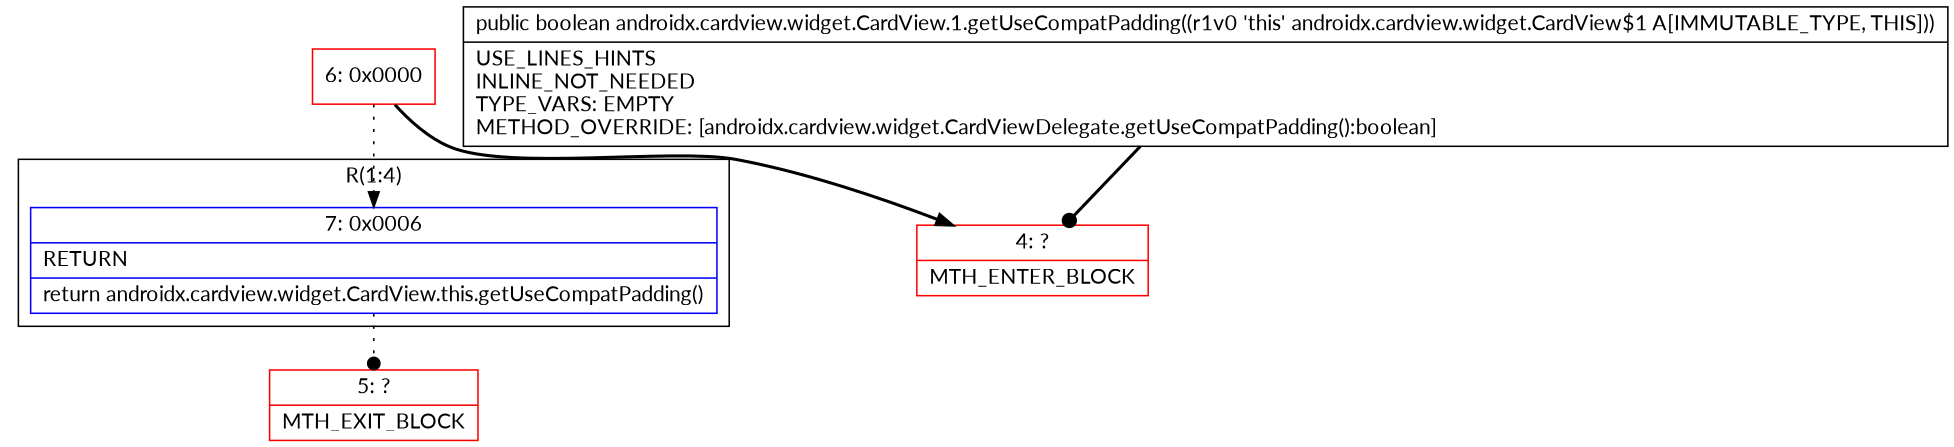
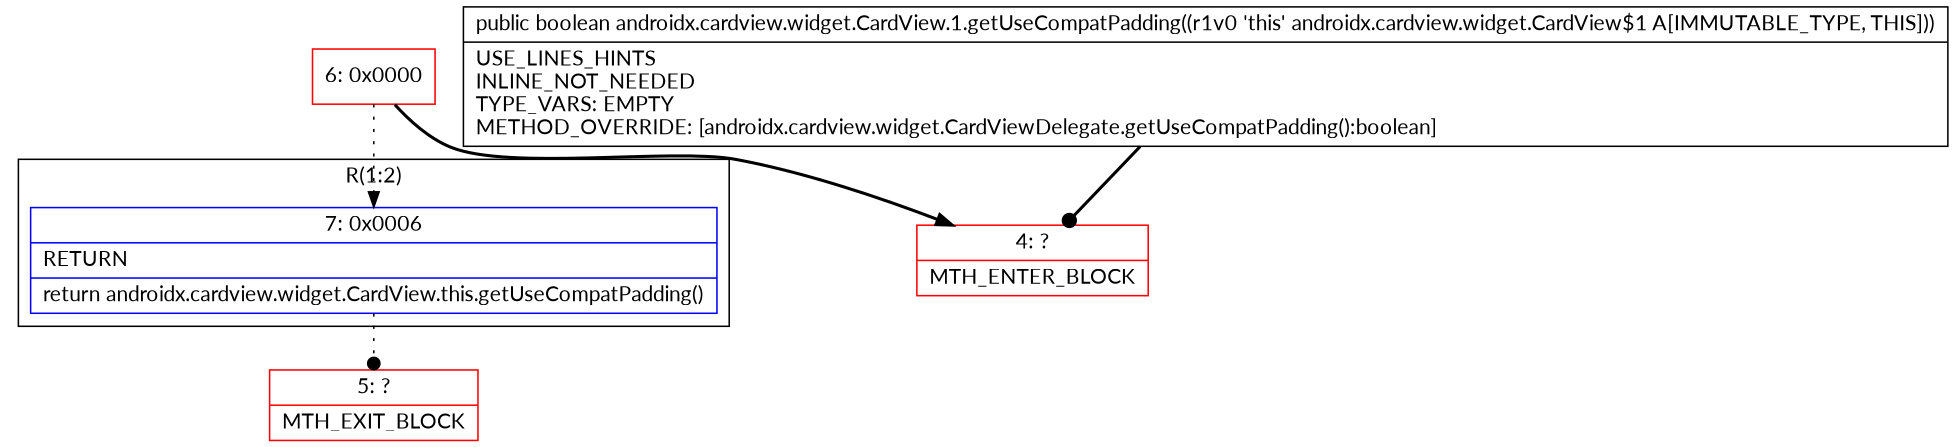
cluster "R(1:4)": label "R(1:4)" -> "R(1:2)"
